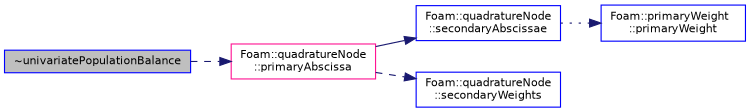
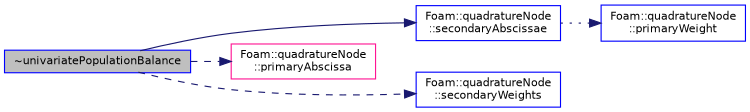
node "Foam::primaryWeight ::primaryWeight": label "Foam::primaryWeight ::primaryWeight" -> "Foam::quadratureNode ::primaryWeight"
edge "Foam::quadratureNode ::primaryAbscissa" -> "Foam::quadratureNode ::secondaryAbscissae": now "~univariatePopulationBalance" -> "Foam::quadratureNode ::secondaryAbscissae"
edge "Foam::quadratureNode ::primaryAbscissa" -> "Foam::quadratureNode ::secondaryWeights": now "~univariatePopulationBalance" -> "Foam::quadratureNode ::secondaryWeights"
